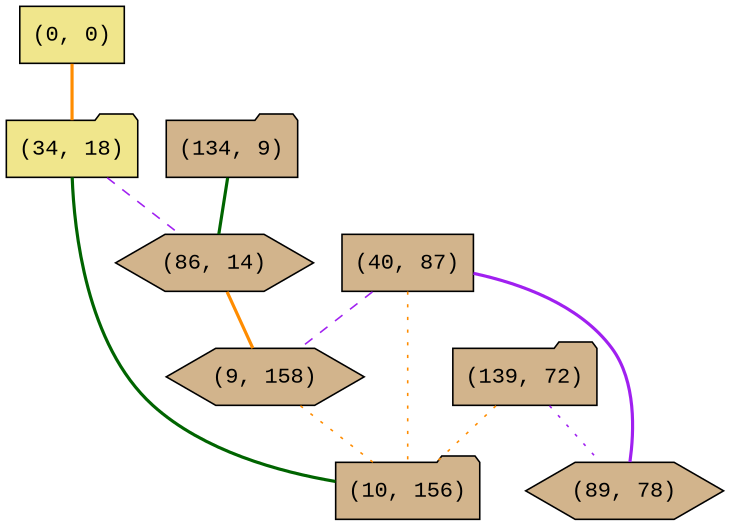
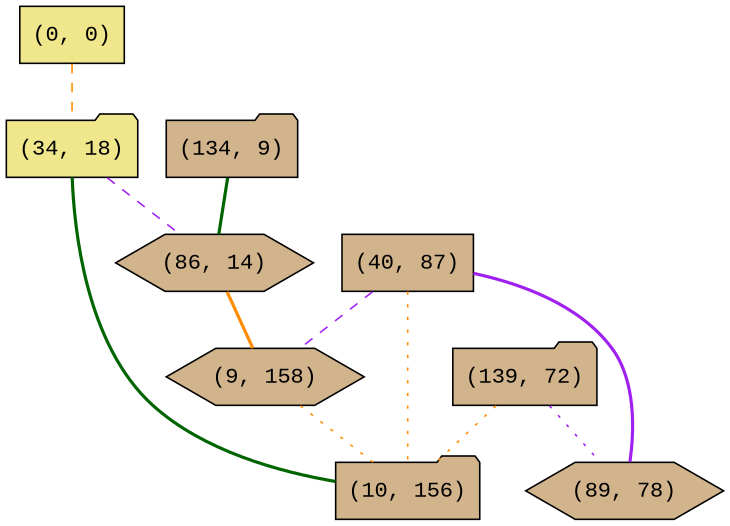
edge "(0, 0)" -- "(34, 18)": style bold -> dashed
